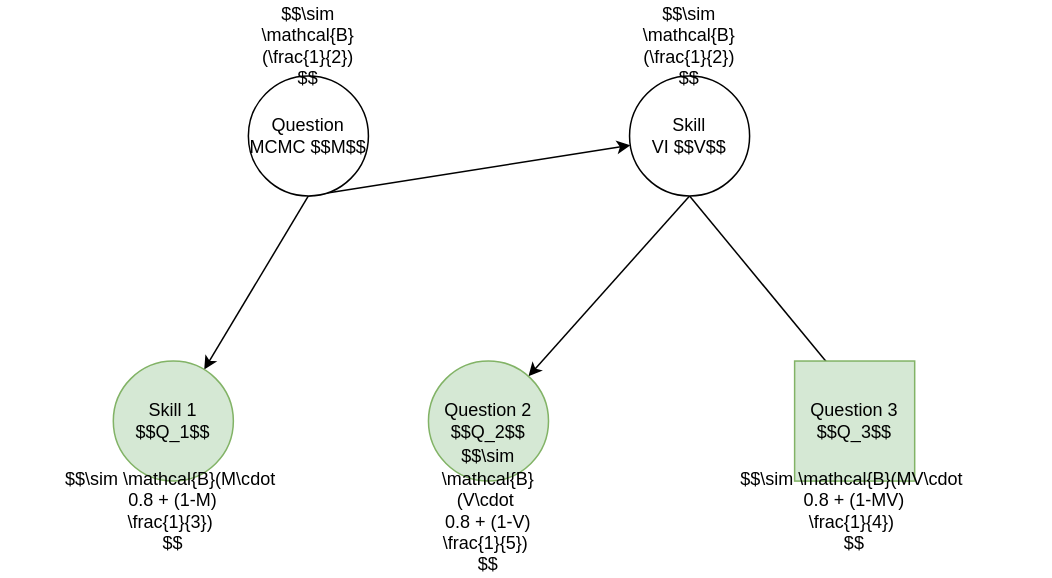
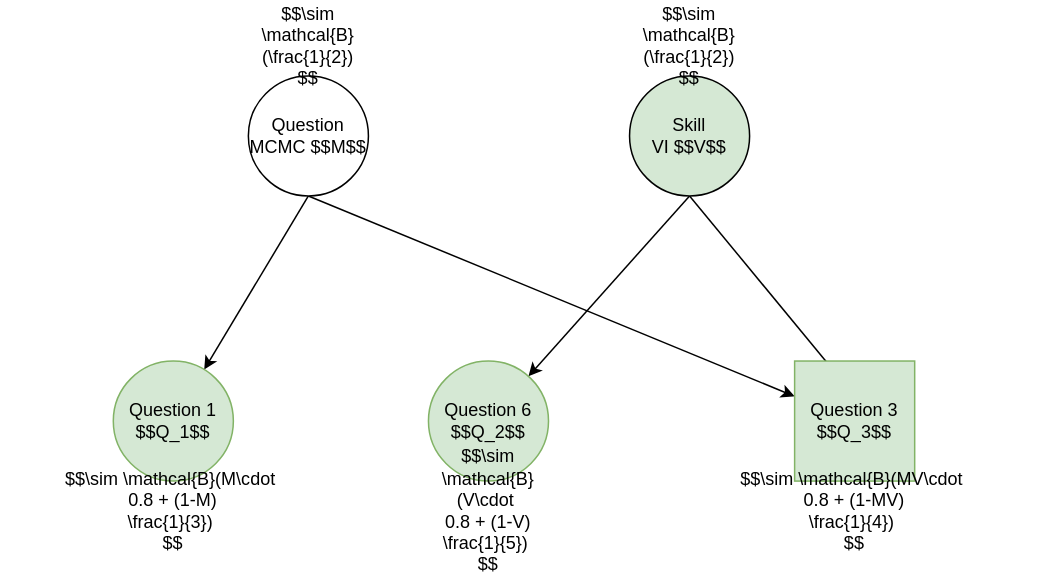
node "Skill VI $$V$$": fillcolor #ffffff -> #d5e8d4
edge "Question MCMC $$M$$" -> "Skill VI $$V$$": now "Question MCMC $$M$$" -> "Question 3 $$Q_3$$"
node "Skill 1 $$Q_1$$": label "Skill 1 $$Q_1$$" -> "Question 1 $$Q_1$$"
node "Question 2 $$Q_2$$": label "Question 2 $$Q_2$$" -> "Question 6 $$Q_2$$"
